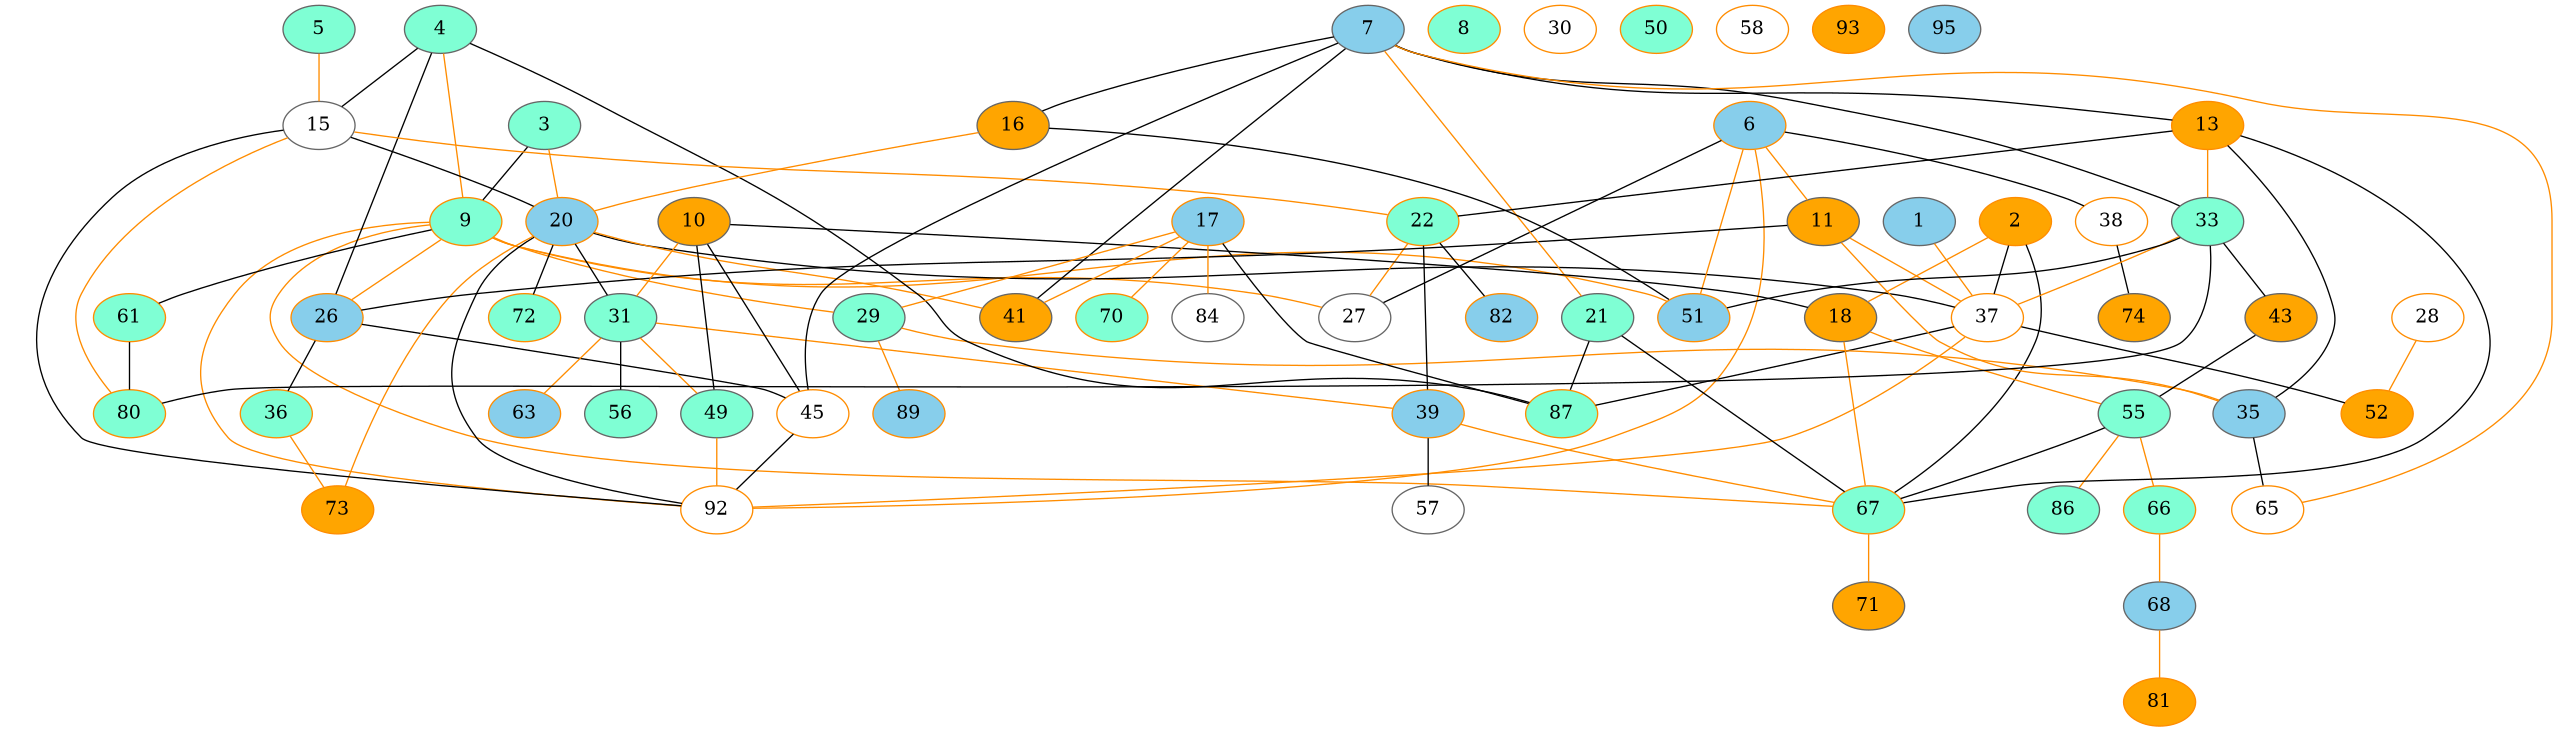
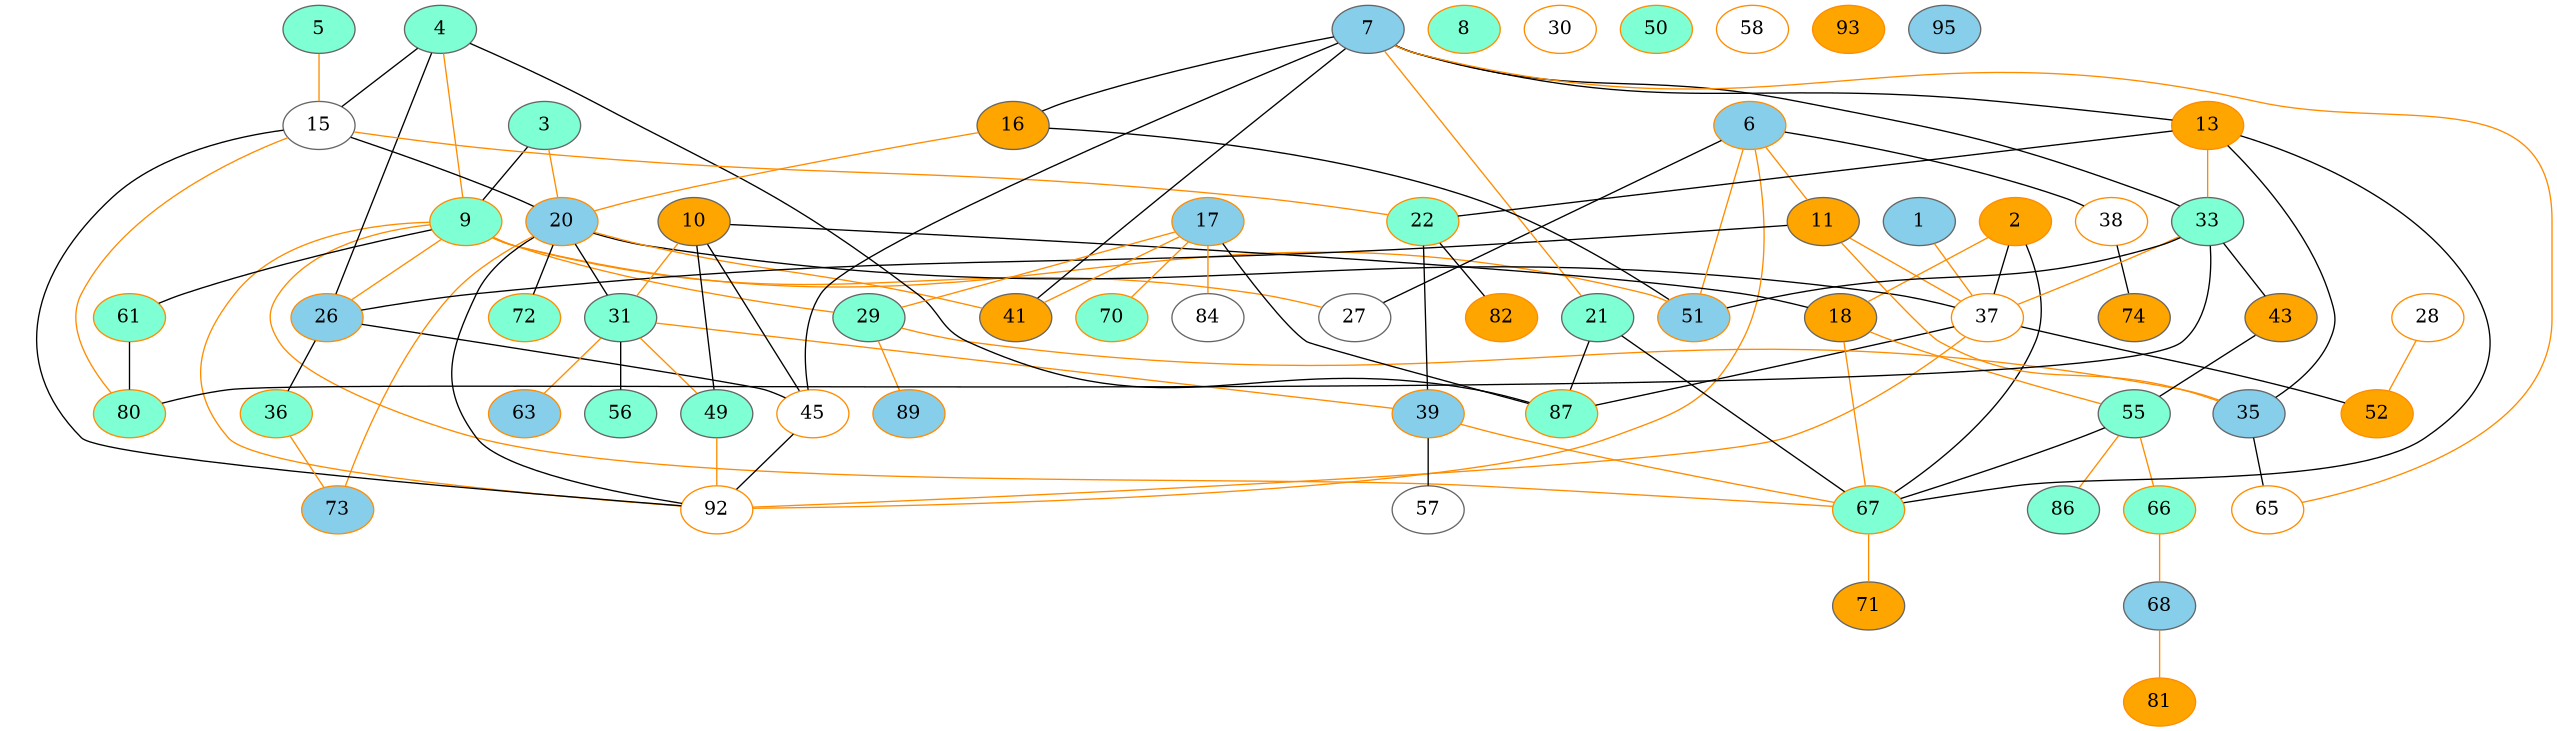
edge "22" -- "27": removed
node "82": fillcolor skyblue -> orange
node "73": fillcolor orange -> skyblue
